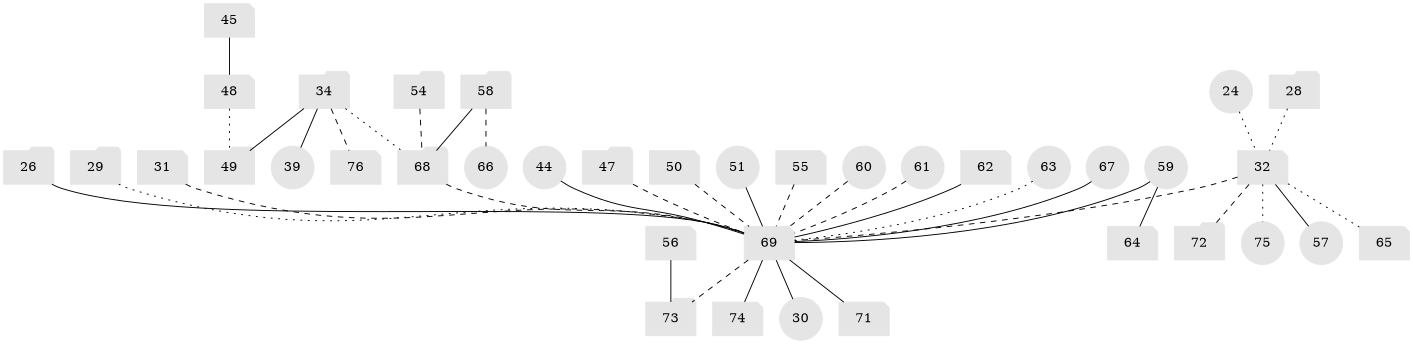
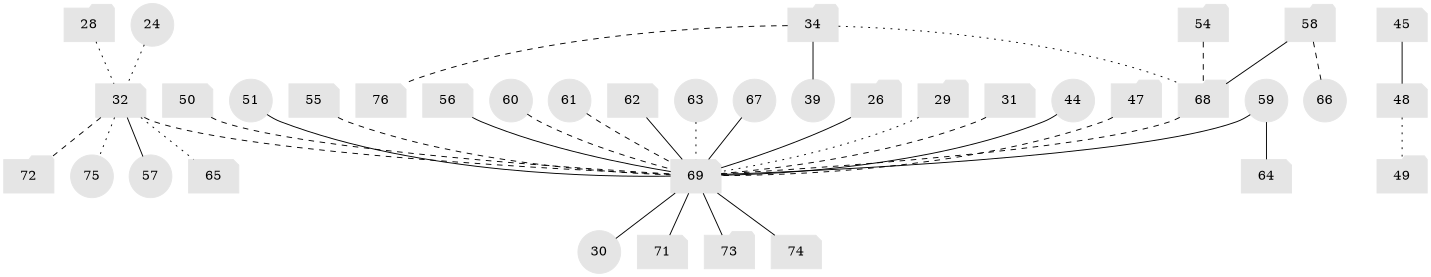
edge "34" -- "49": removed
edge "56" -- "73": now "56" -- "69"
edge "69" -- "73": style dashed -> solid
